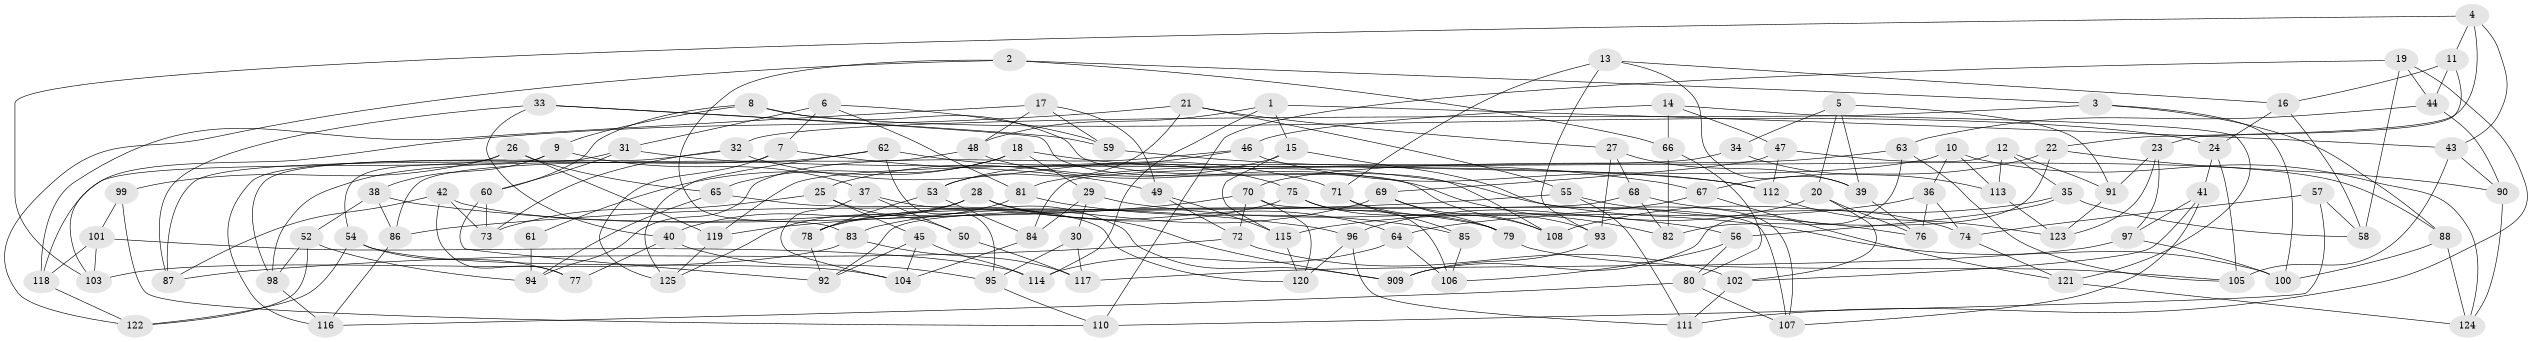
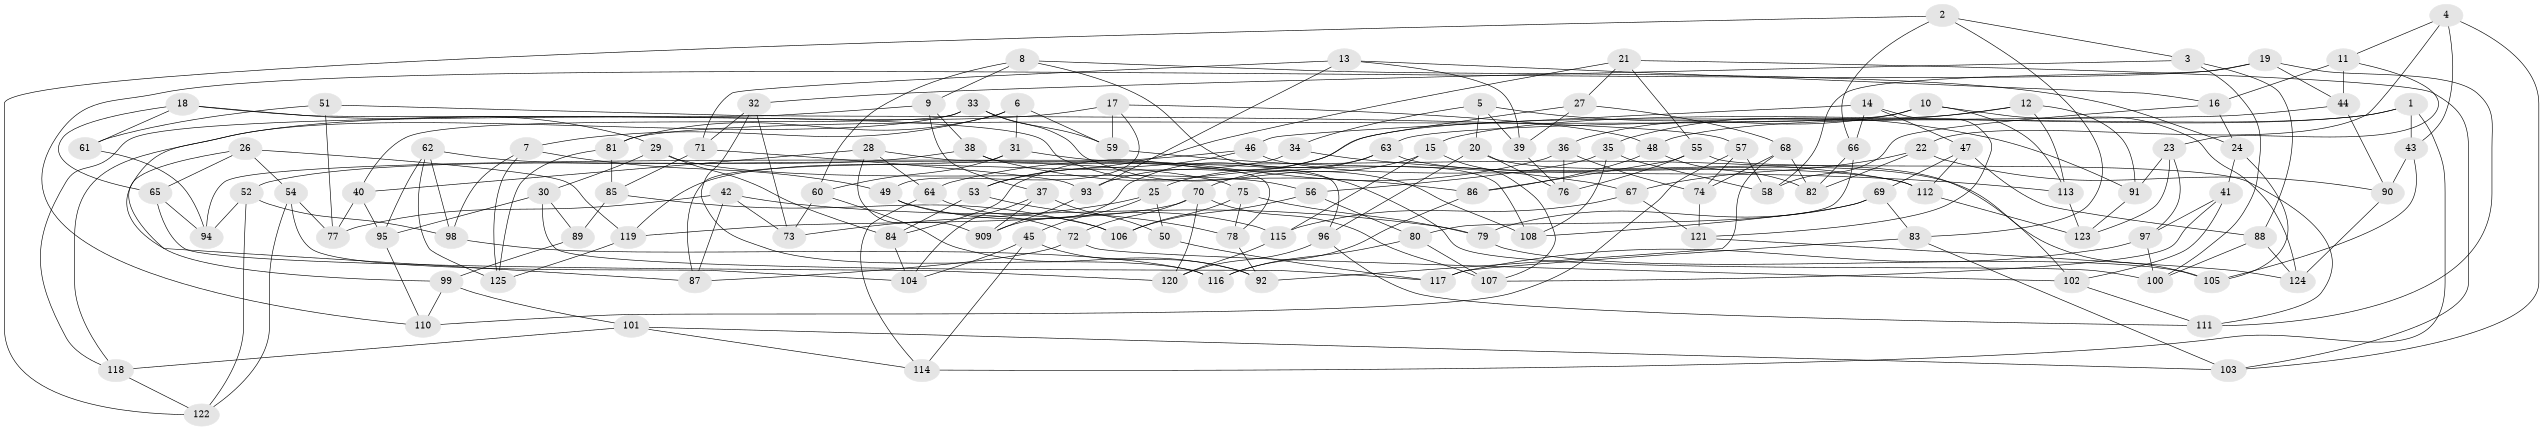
node "51": added
node "89": added
